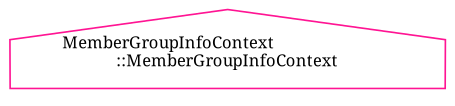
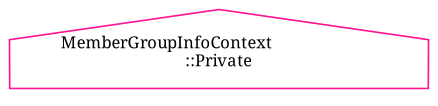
node "MemberGroupInfoContext ::MemberGroupInfoContext": label "MemberGroupInfoContext ::MemberGroupInfoContext" -> "MemberGroupInfoContext ::Private"
